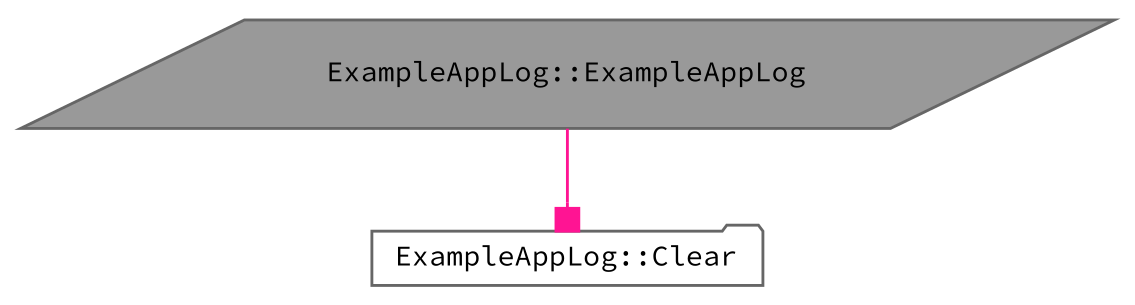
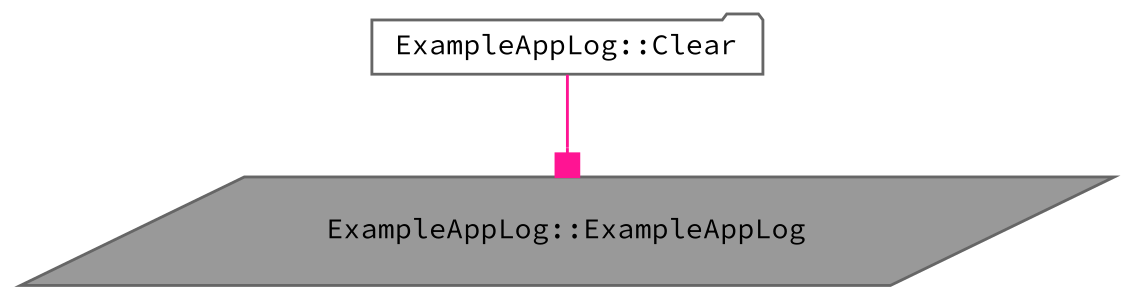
edge "ExampleAppLog::ExampleAppLog" -> "ExampleAppLog::Clear": reversed
